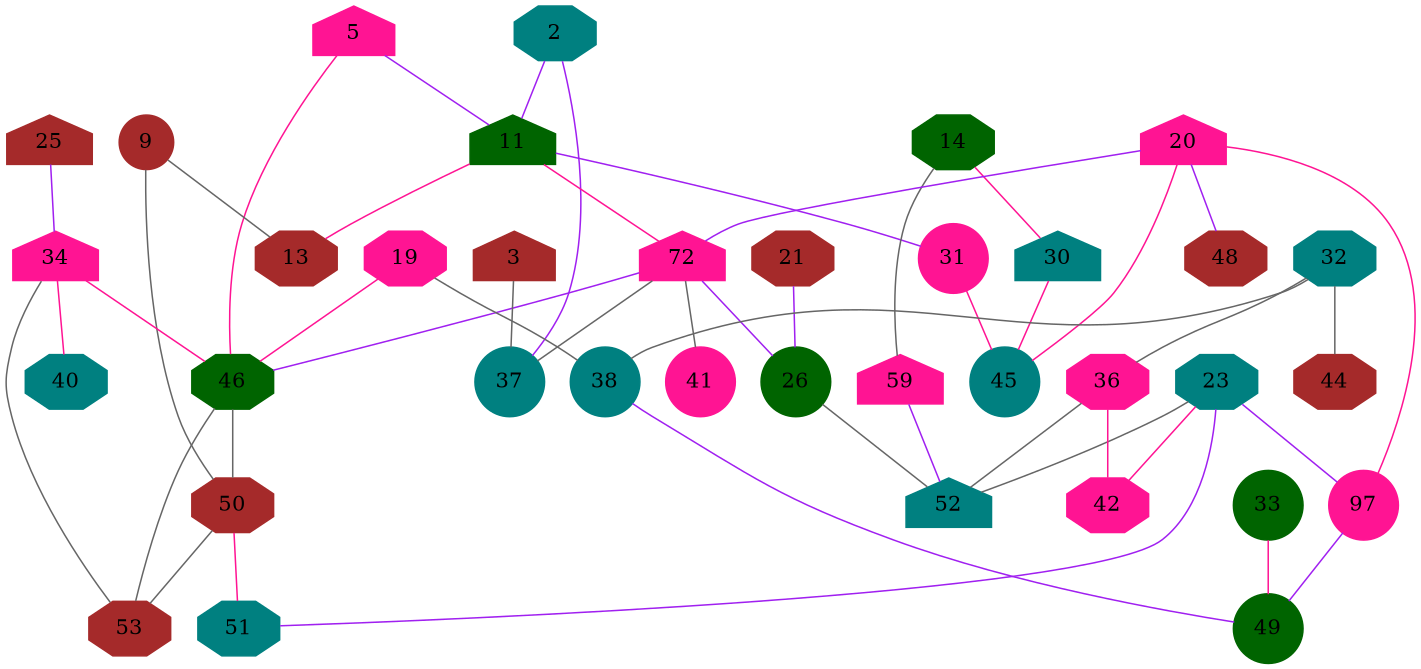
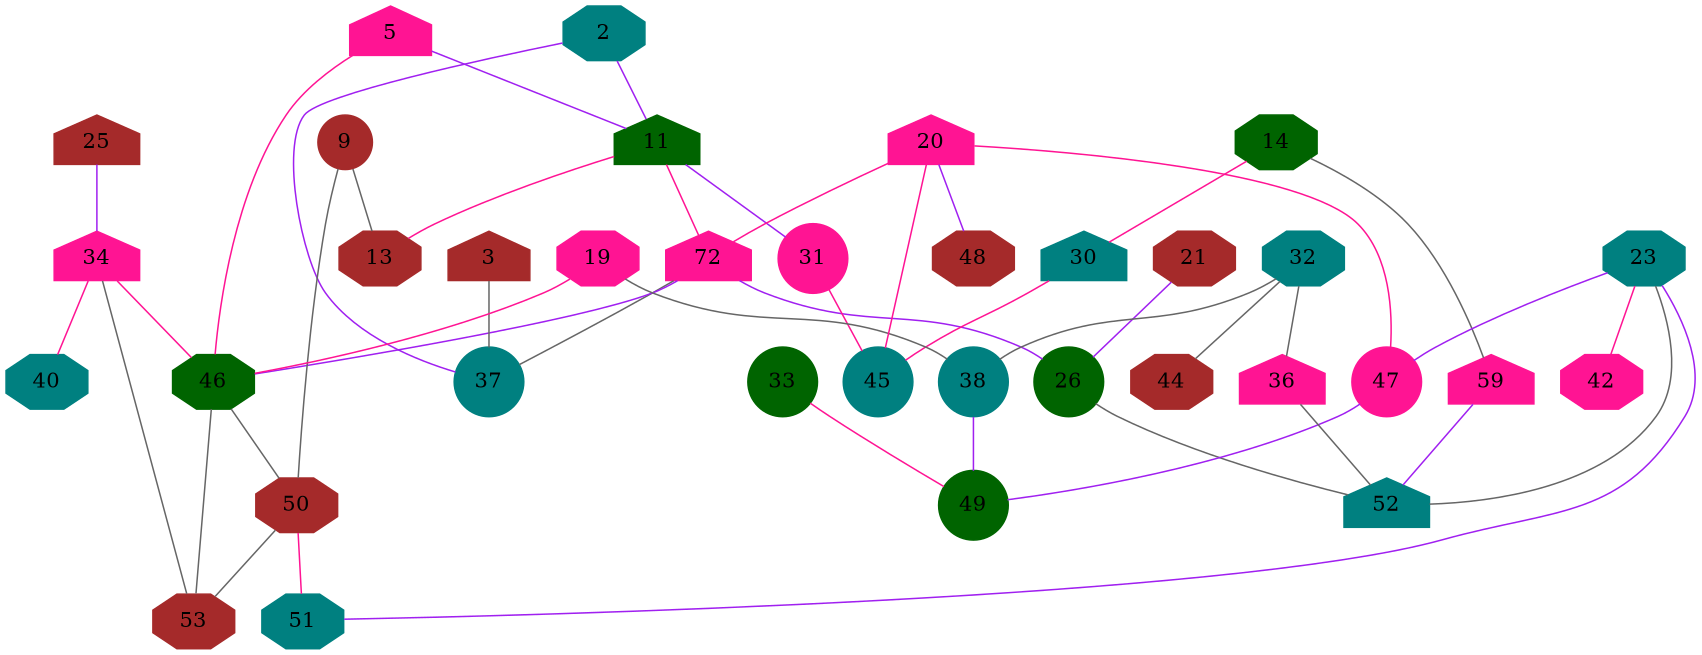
edge "20" -- "72": color purple -> deeppink
node "41": removed
node "36": shape octagon -> house
edge "36" -- "42": removed
node "97": label "97" -> "47"
